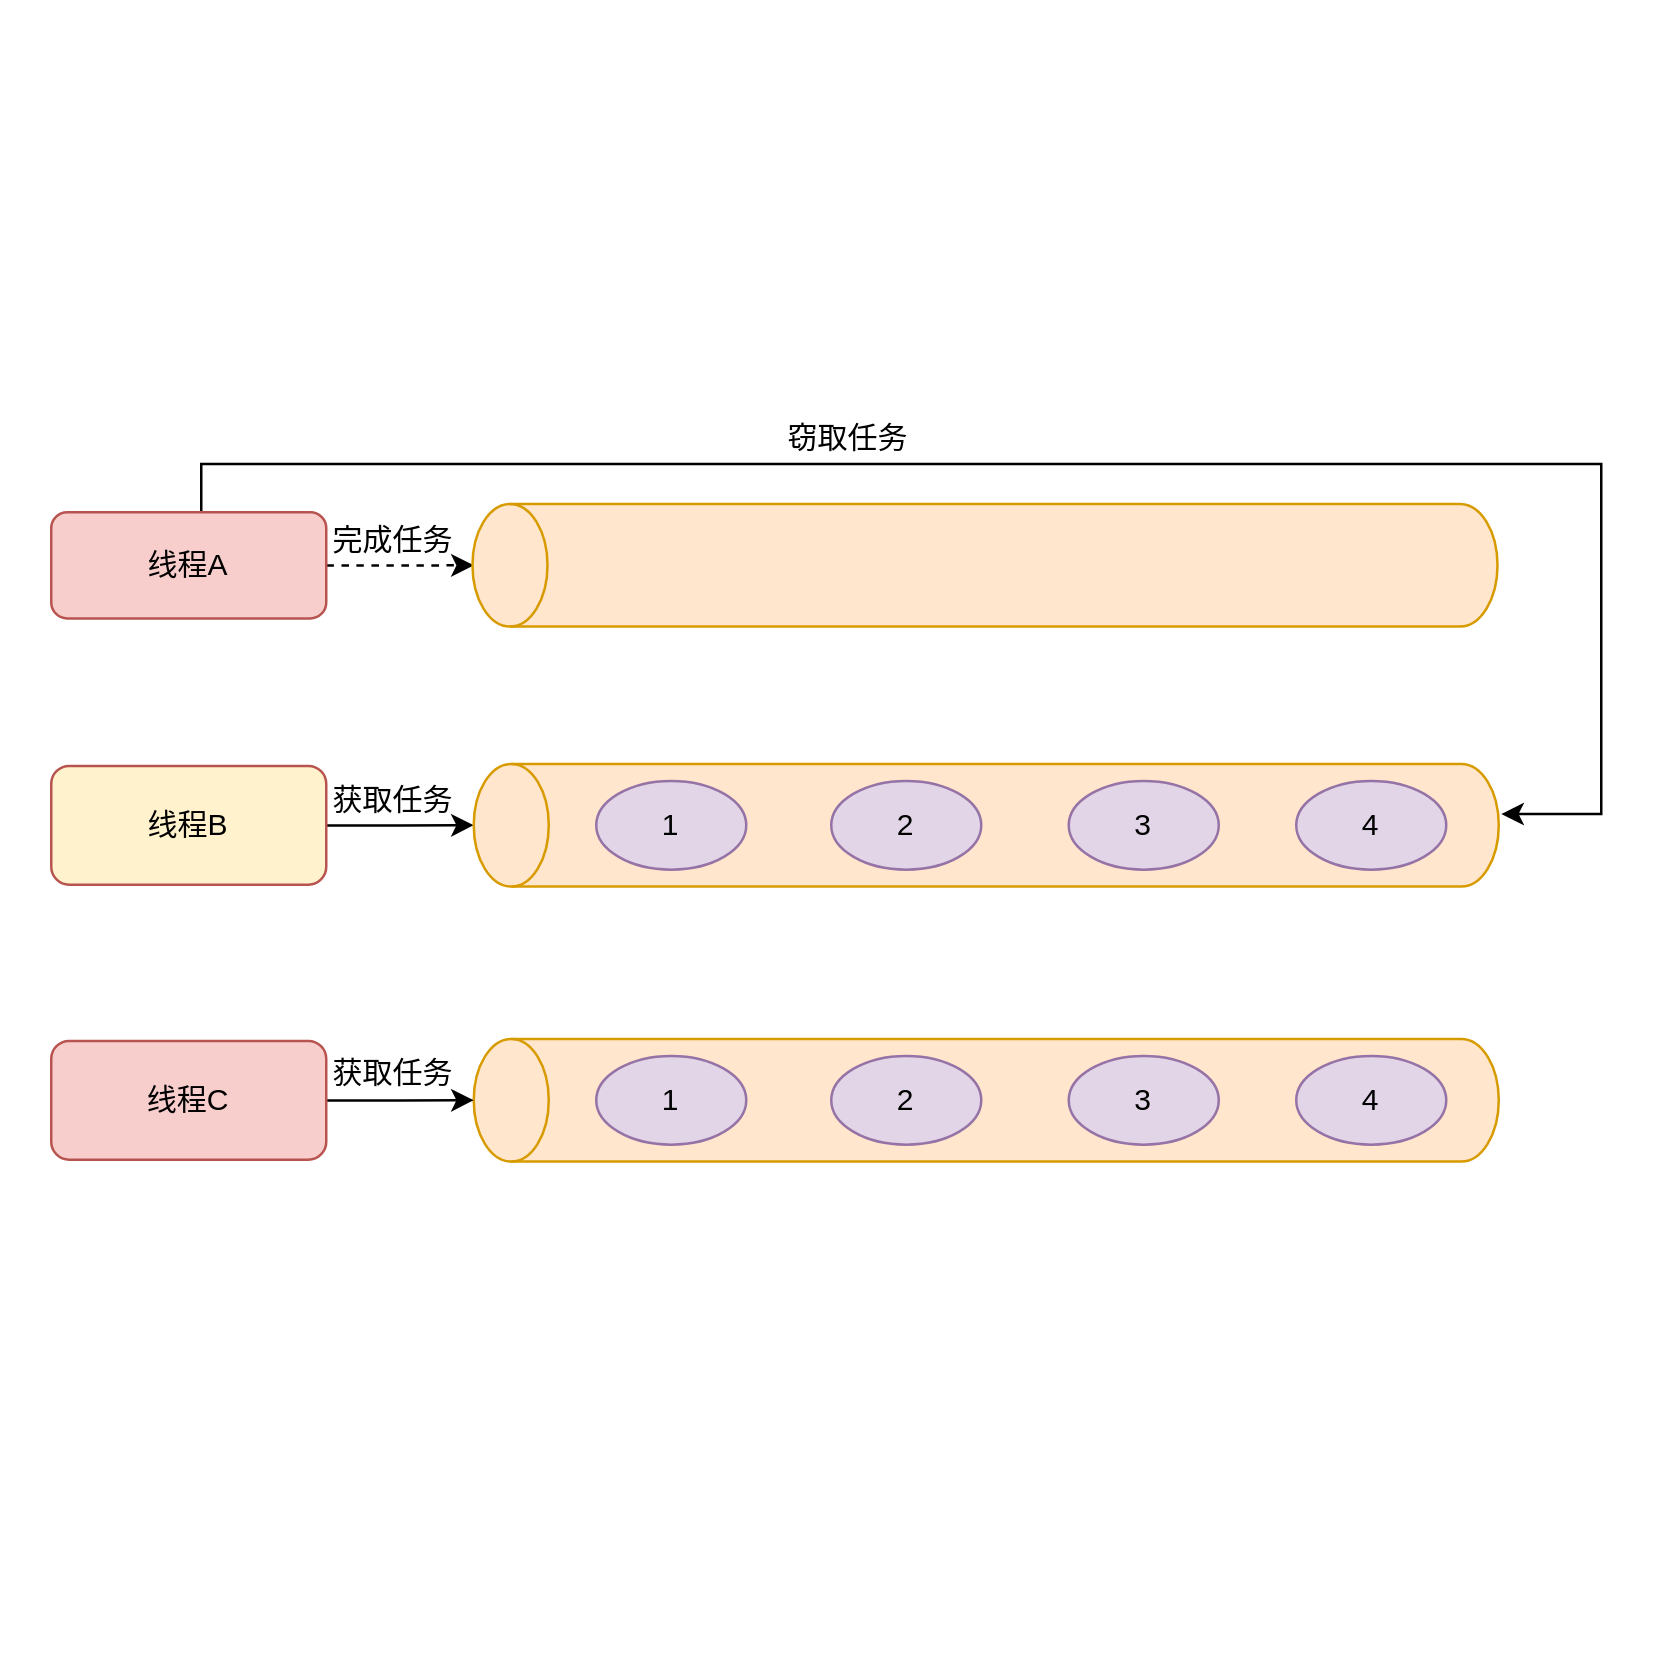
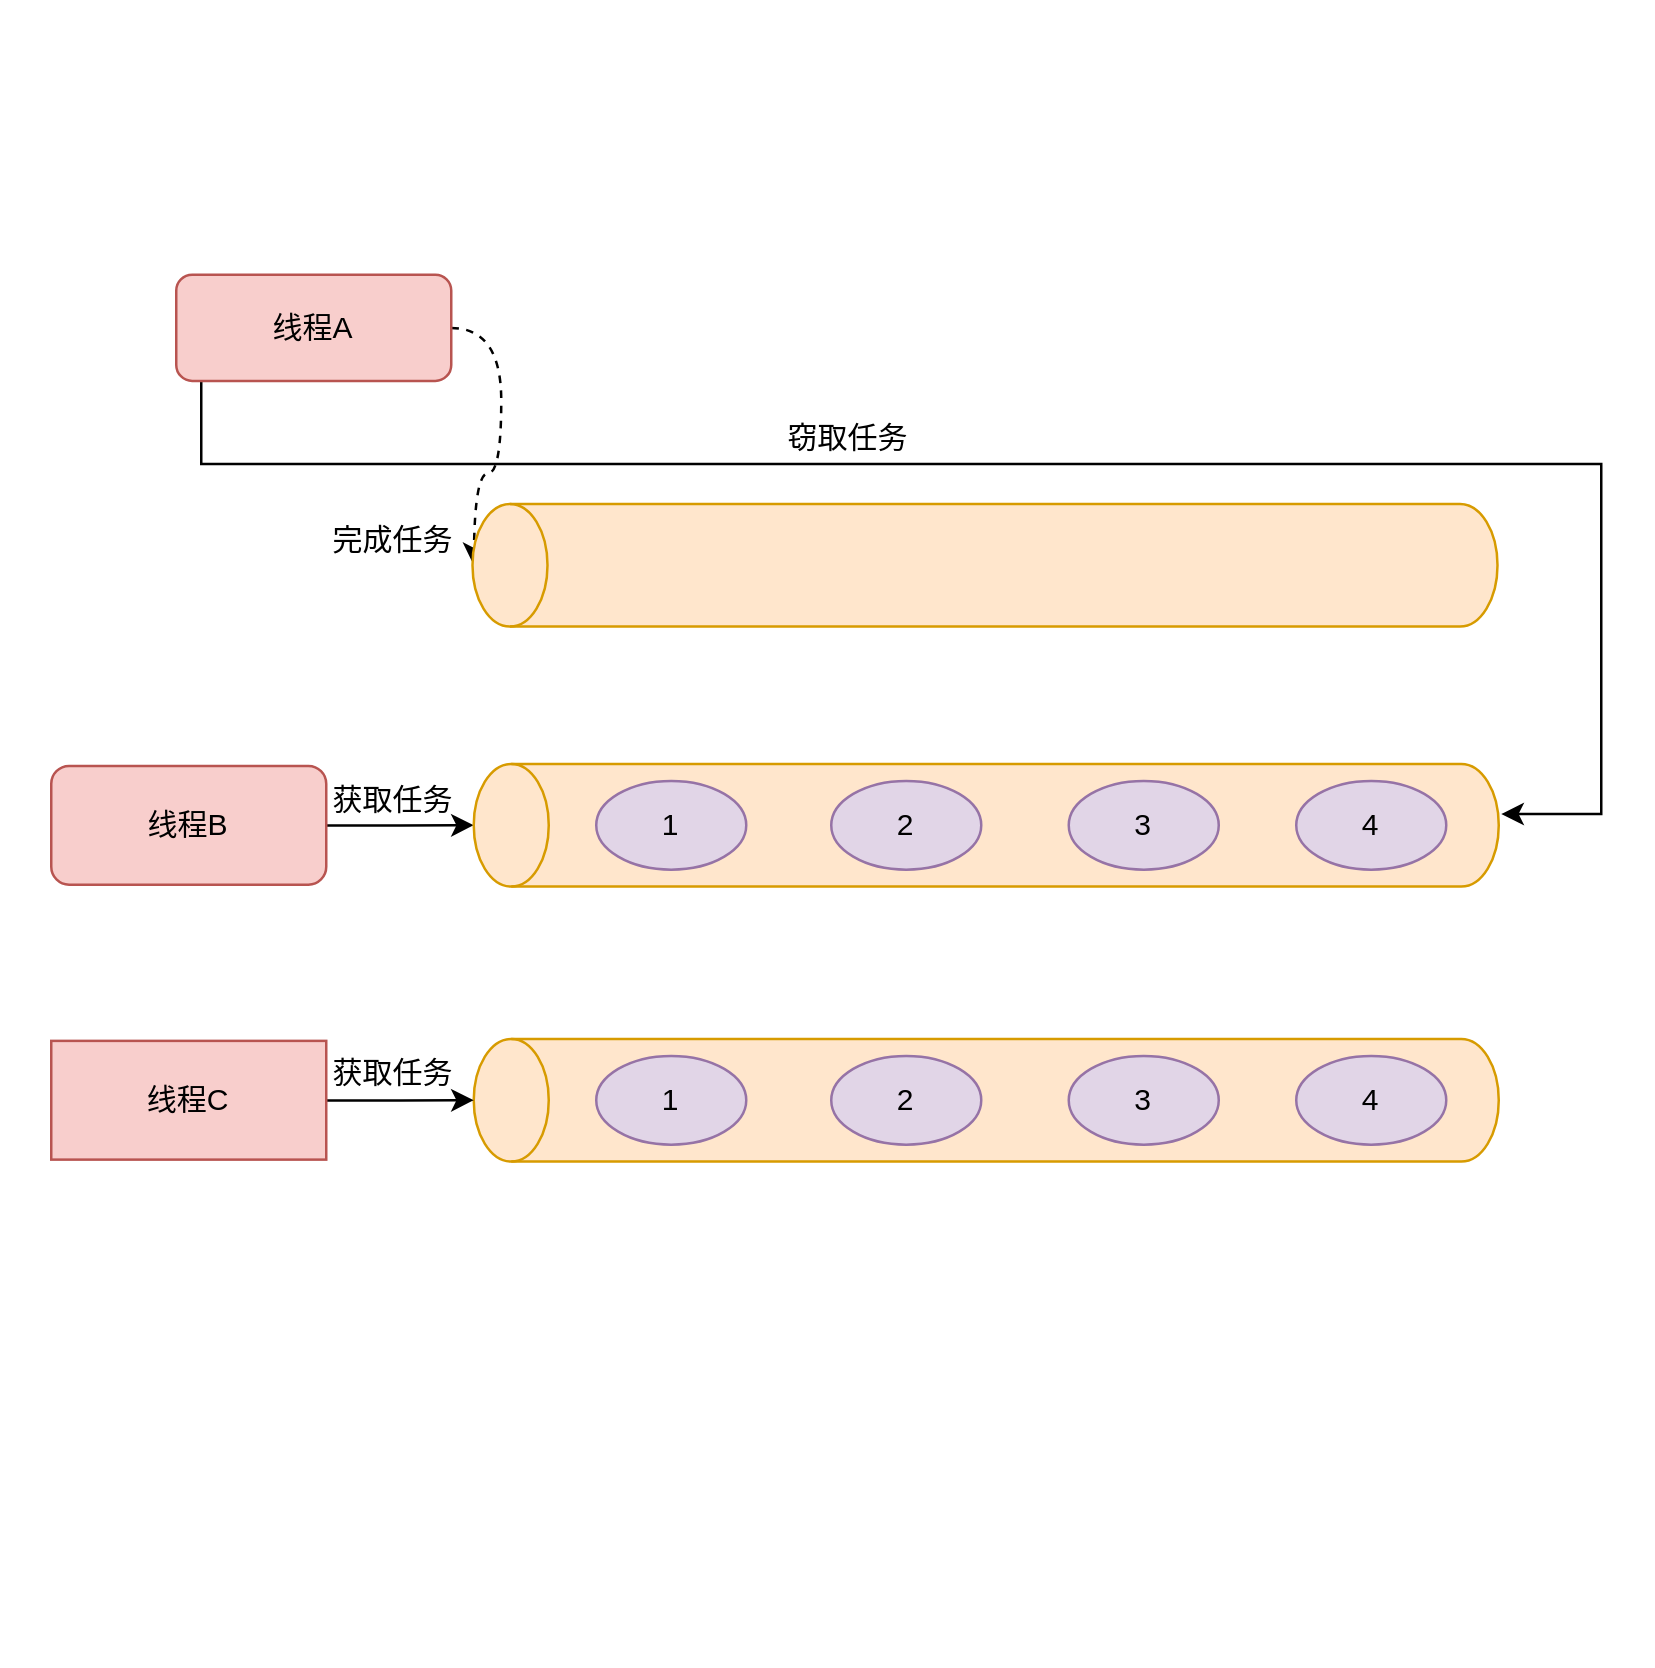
node "线程A": moved (189, 565) -> (314, 328)
node "线程B": fillcolor #fff2cc -> #f8cecc
node "线程C": shape rounded rectangle -> rectangle
